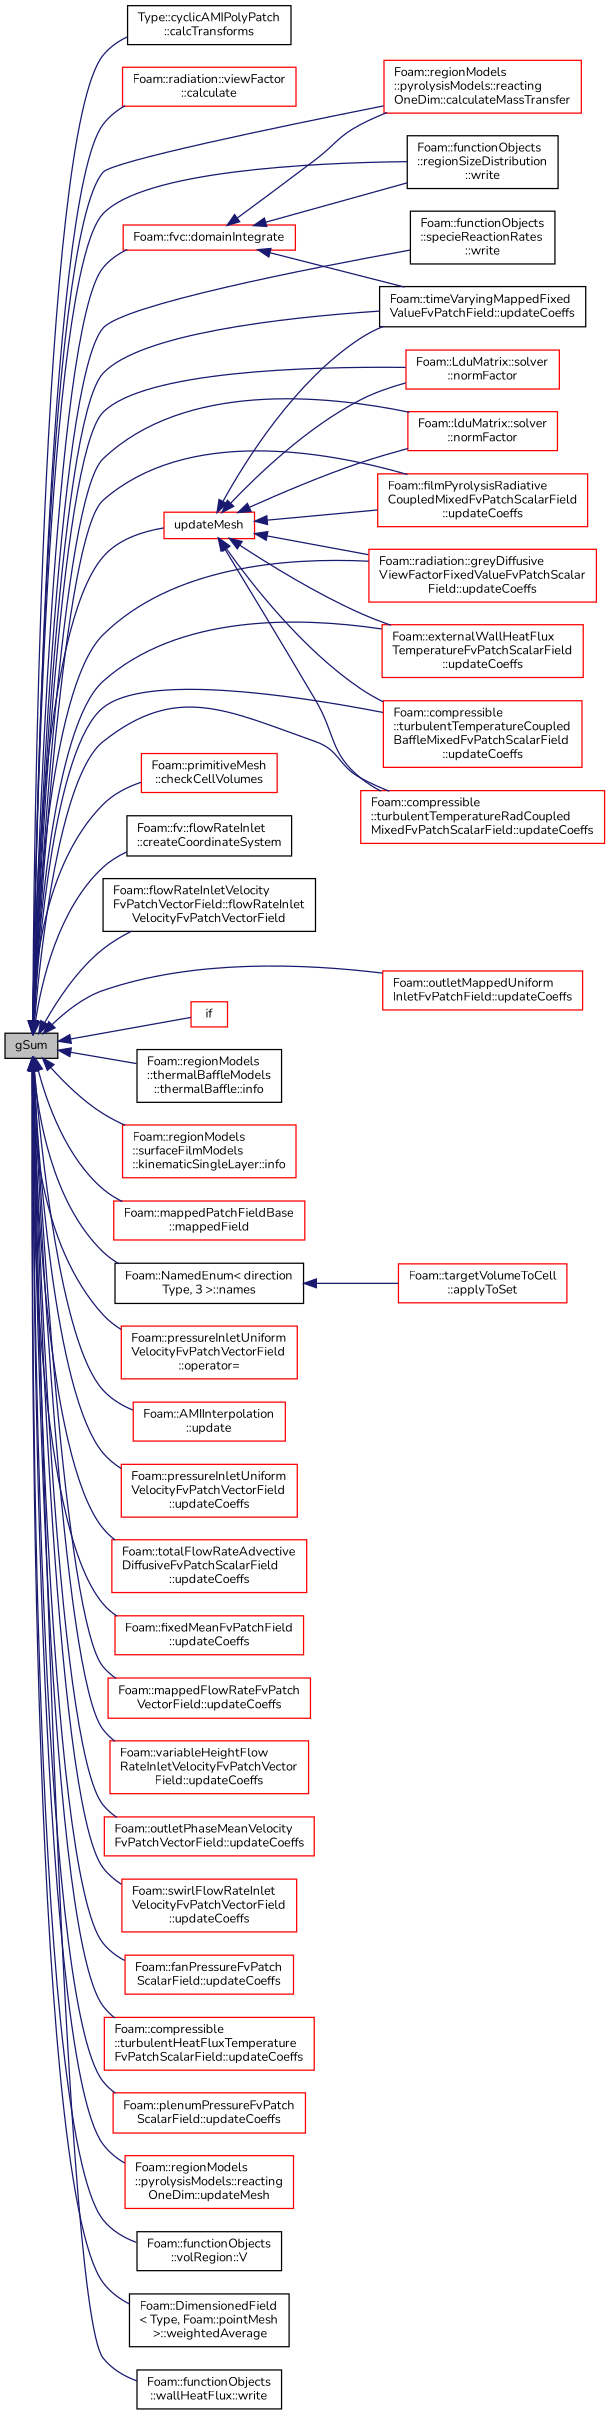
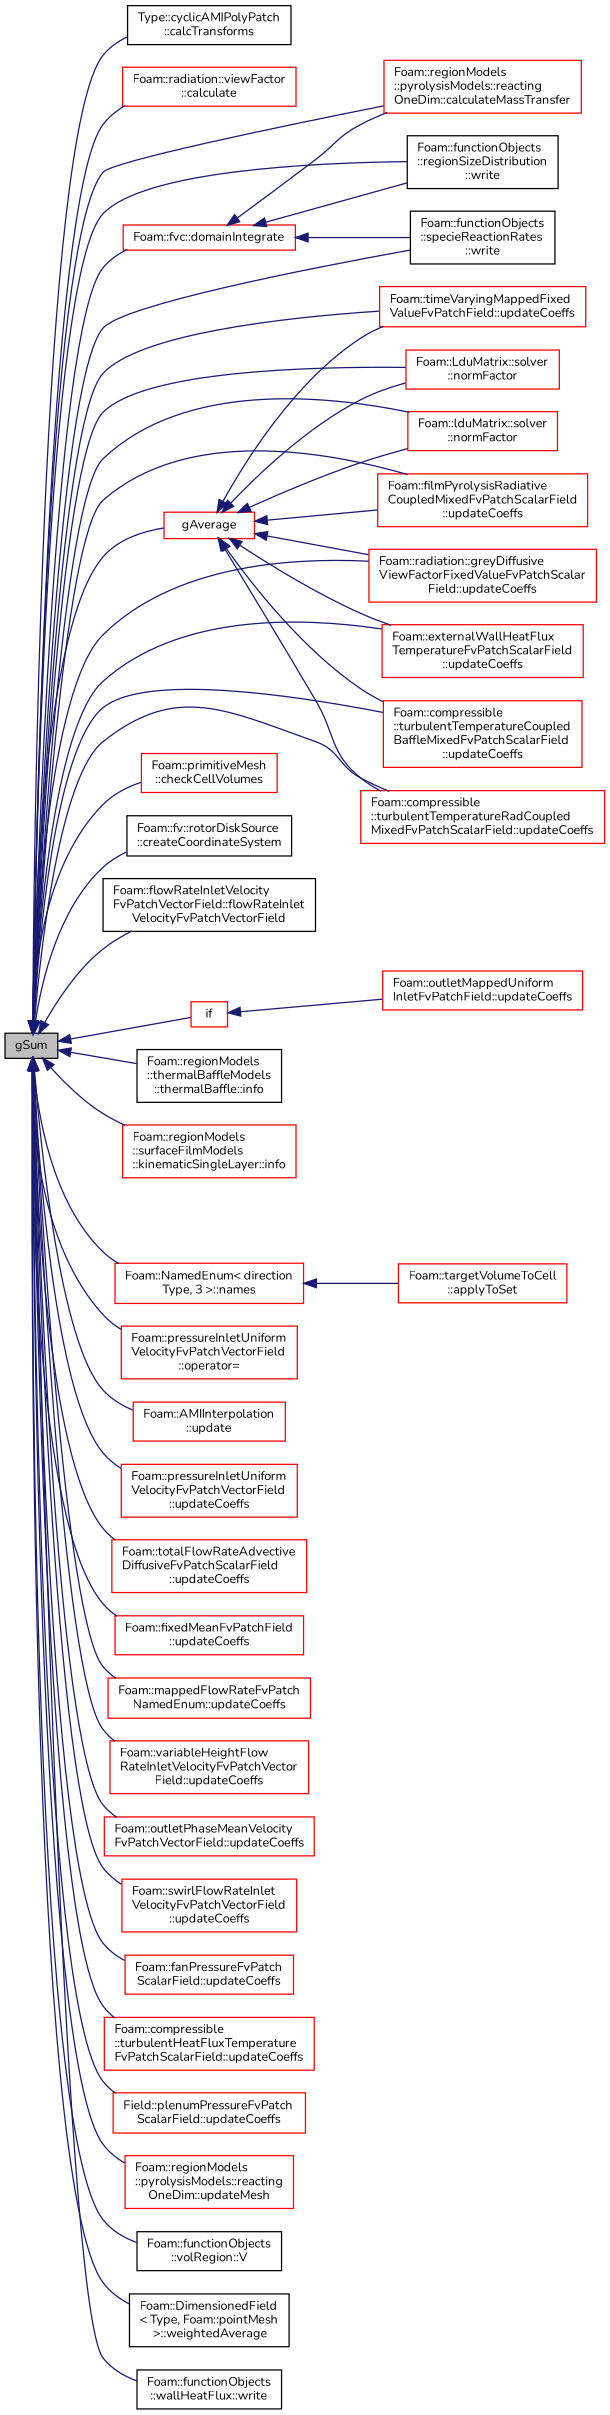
edge "Foam::timeVaryingMappedFixed ValueFvPatchField::updateCoeffs" -> "Foam::fvc::domainIntegrate": now "Foam::functionObjects ::specieReactionRates ::write" -> "Foam::fvc::domainIntegrate"
node "Foam::timeVaryingMappedFixed ValueFvPatchField::updateCoeffs": color black -> red
node "updateMesh": label "updateMesh" -> "gAverage"
node "Foam::fv::flowRateInlet ::createCoordinateSystem": label "Foam::fv::flowRateInlet ::createCoordinateSystem" -> "Foam::fv::rotorDiskSource ::createCoordinateSystem"
edge "Foam::outletMappedUniform InletFvPatchField::updateCoeffs" -> "gSum": now "Foam::outletMappedUniform InletFvPatchField::updateCoeffs" -> "if"
node "Foam::mappedPatchFieldBase ::mappedField": removed
node "Foam::NamedEnum< direction Type, 3 >::names": color black -> red
node "Foam::mappedFlowRateFvPatch VectorField::updateCoeffs": label "Foam::mappedFlowRateFvPatch VectorField::updateCoeffs" -> "Foam::mappedFlowRateFvPatch NamedEnum::updateCoeffs"
node "Foam::plenumPressureFvPatch ScalarField::updateCoeffs": label "Foam::plenumPressureFvPatch ScalarField::updateCoeffs" -> "Field::plenumPressureFvPatch ScalarField::updateCoeffs"
